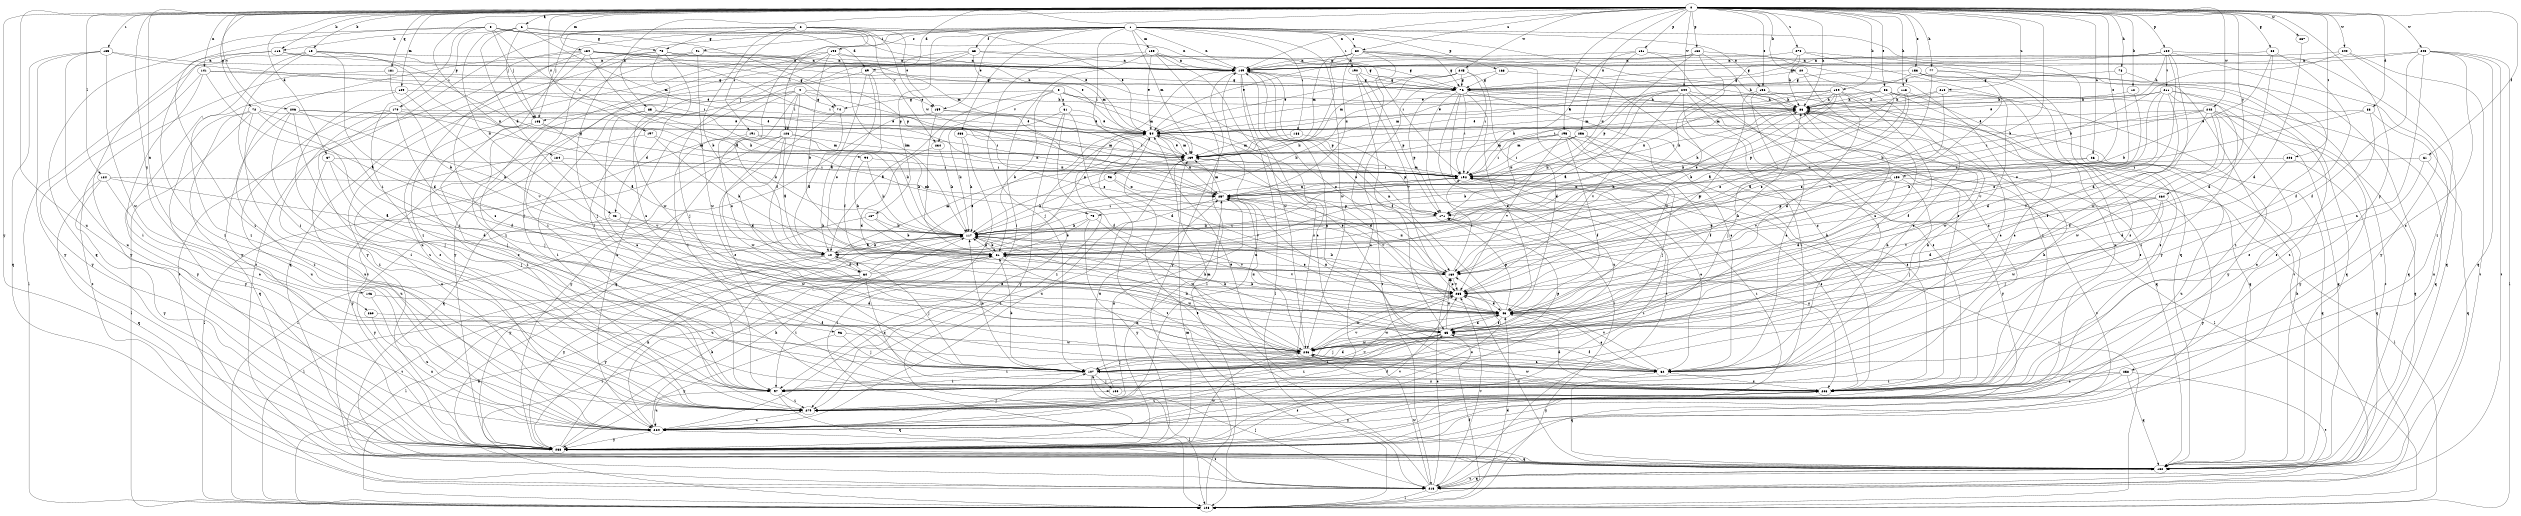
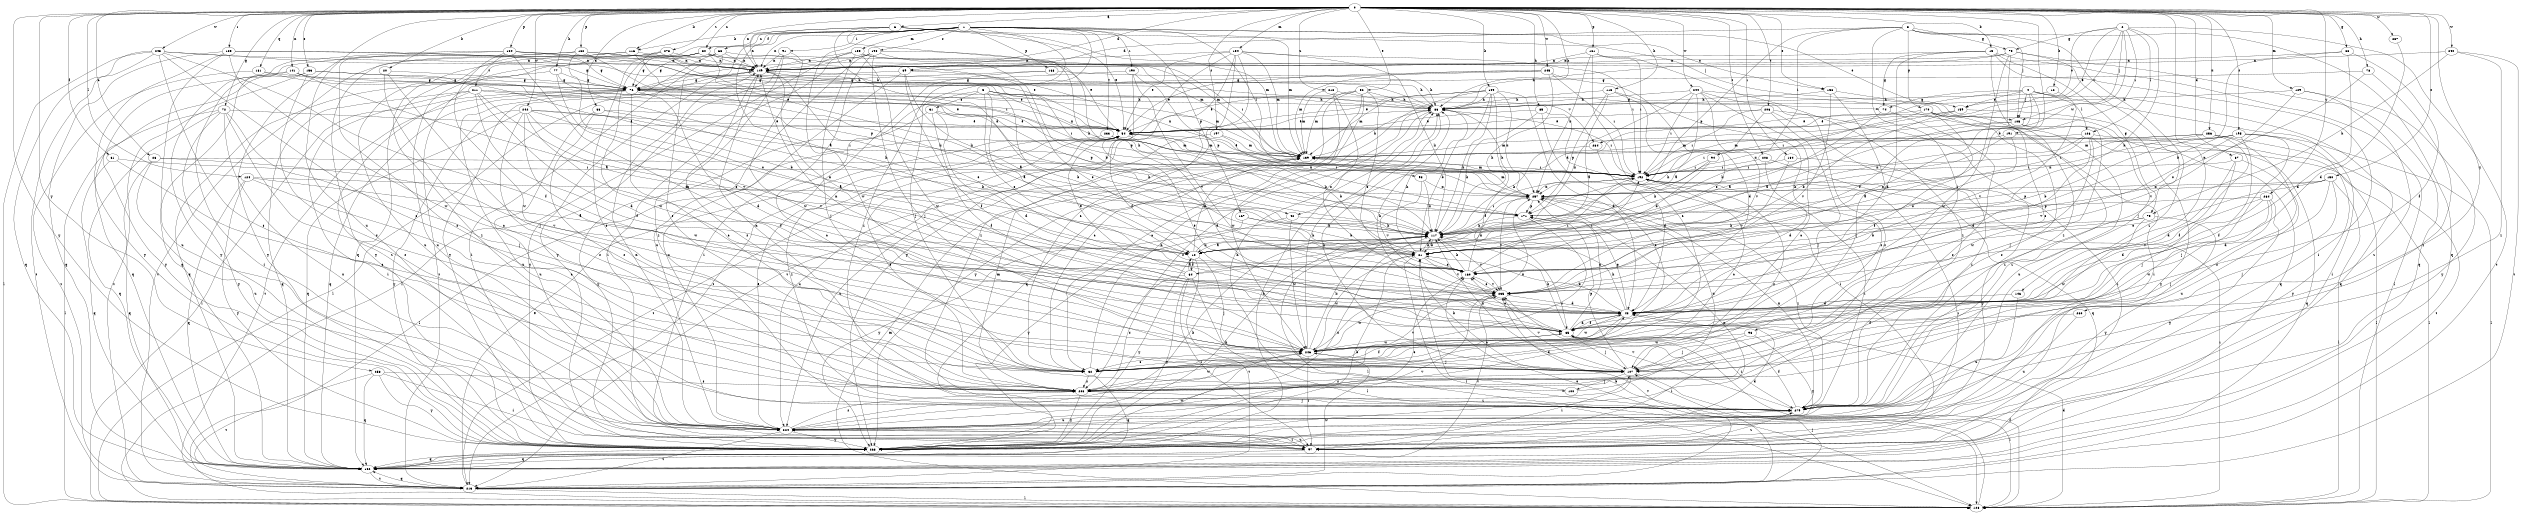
node "188": removed
edge "224" -> "97": added, label "i"
